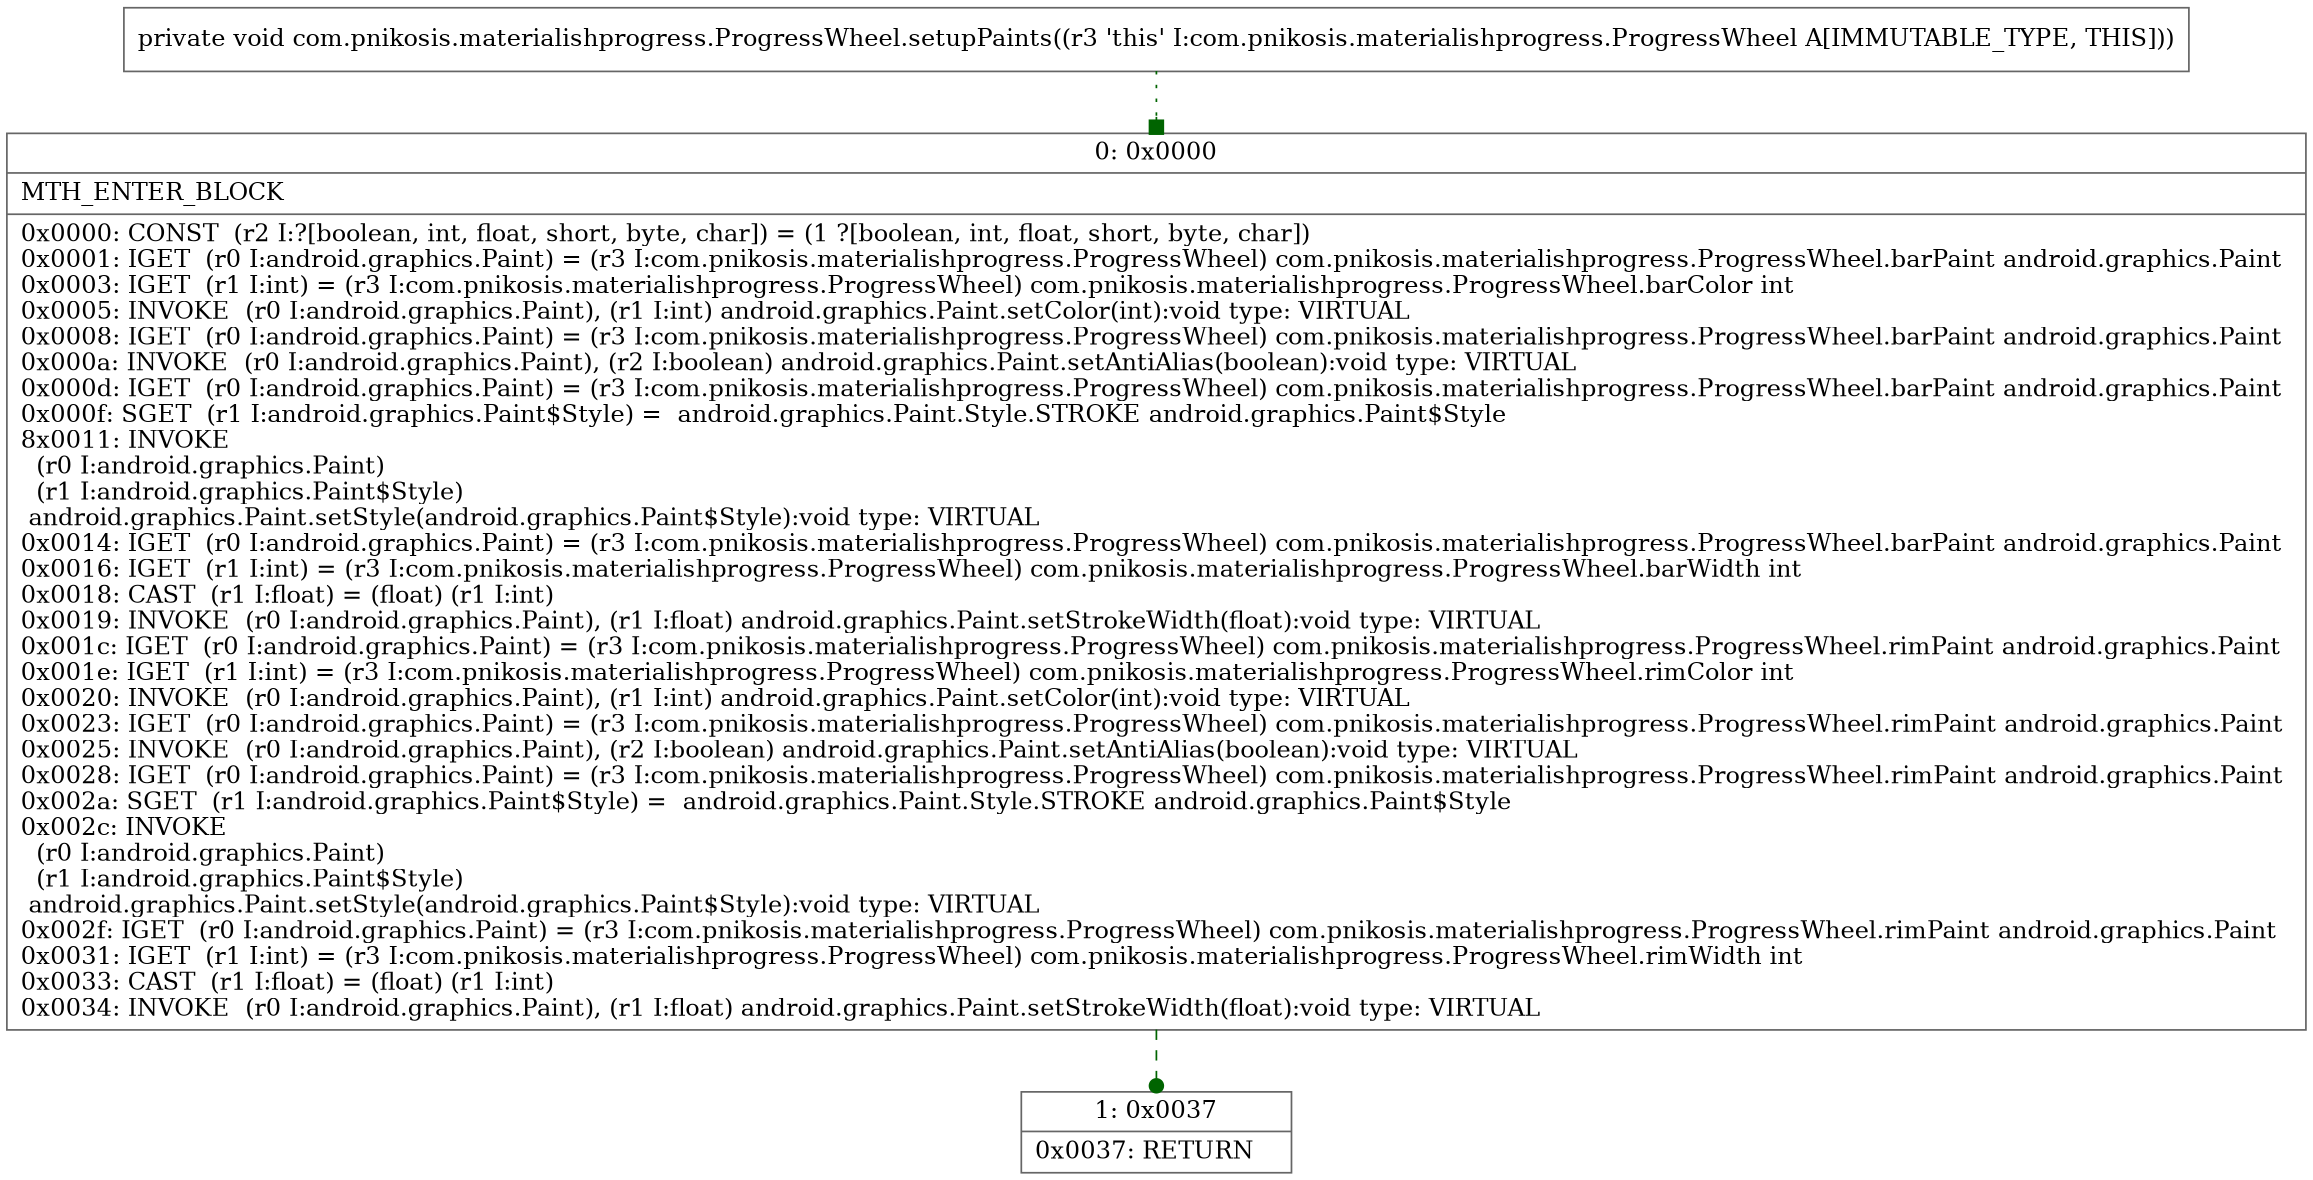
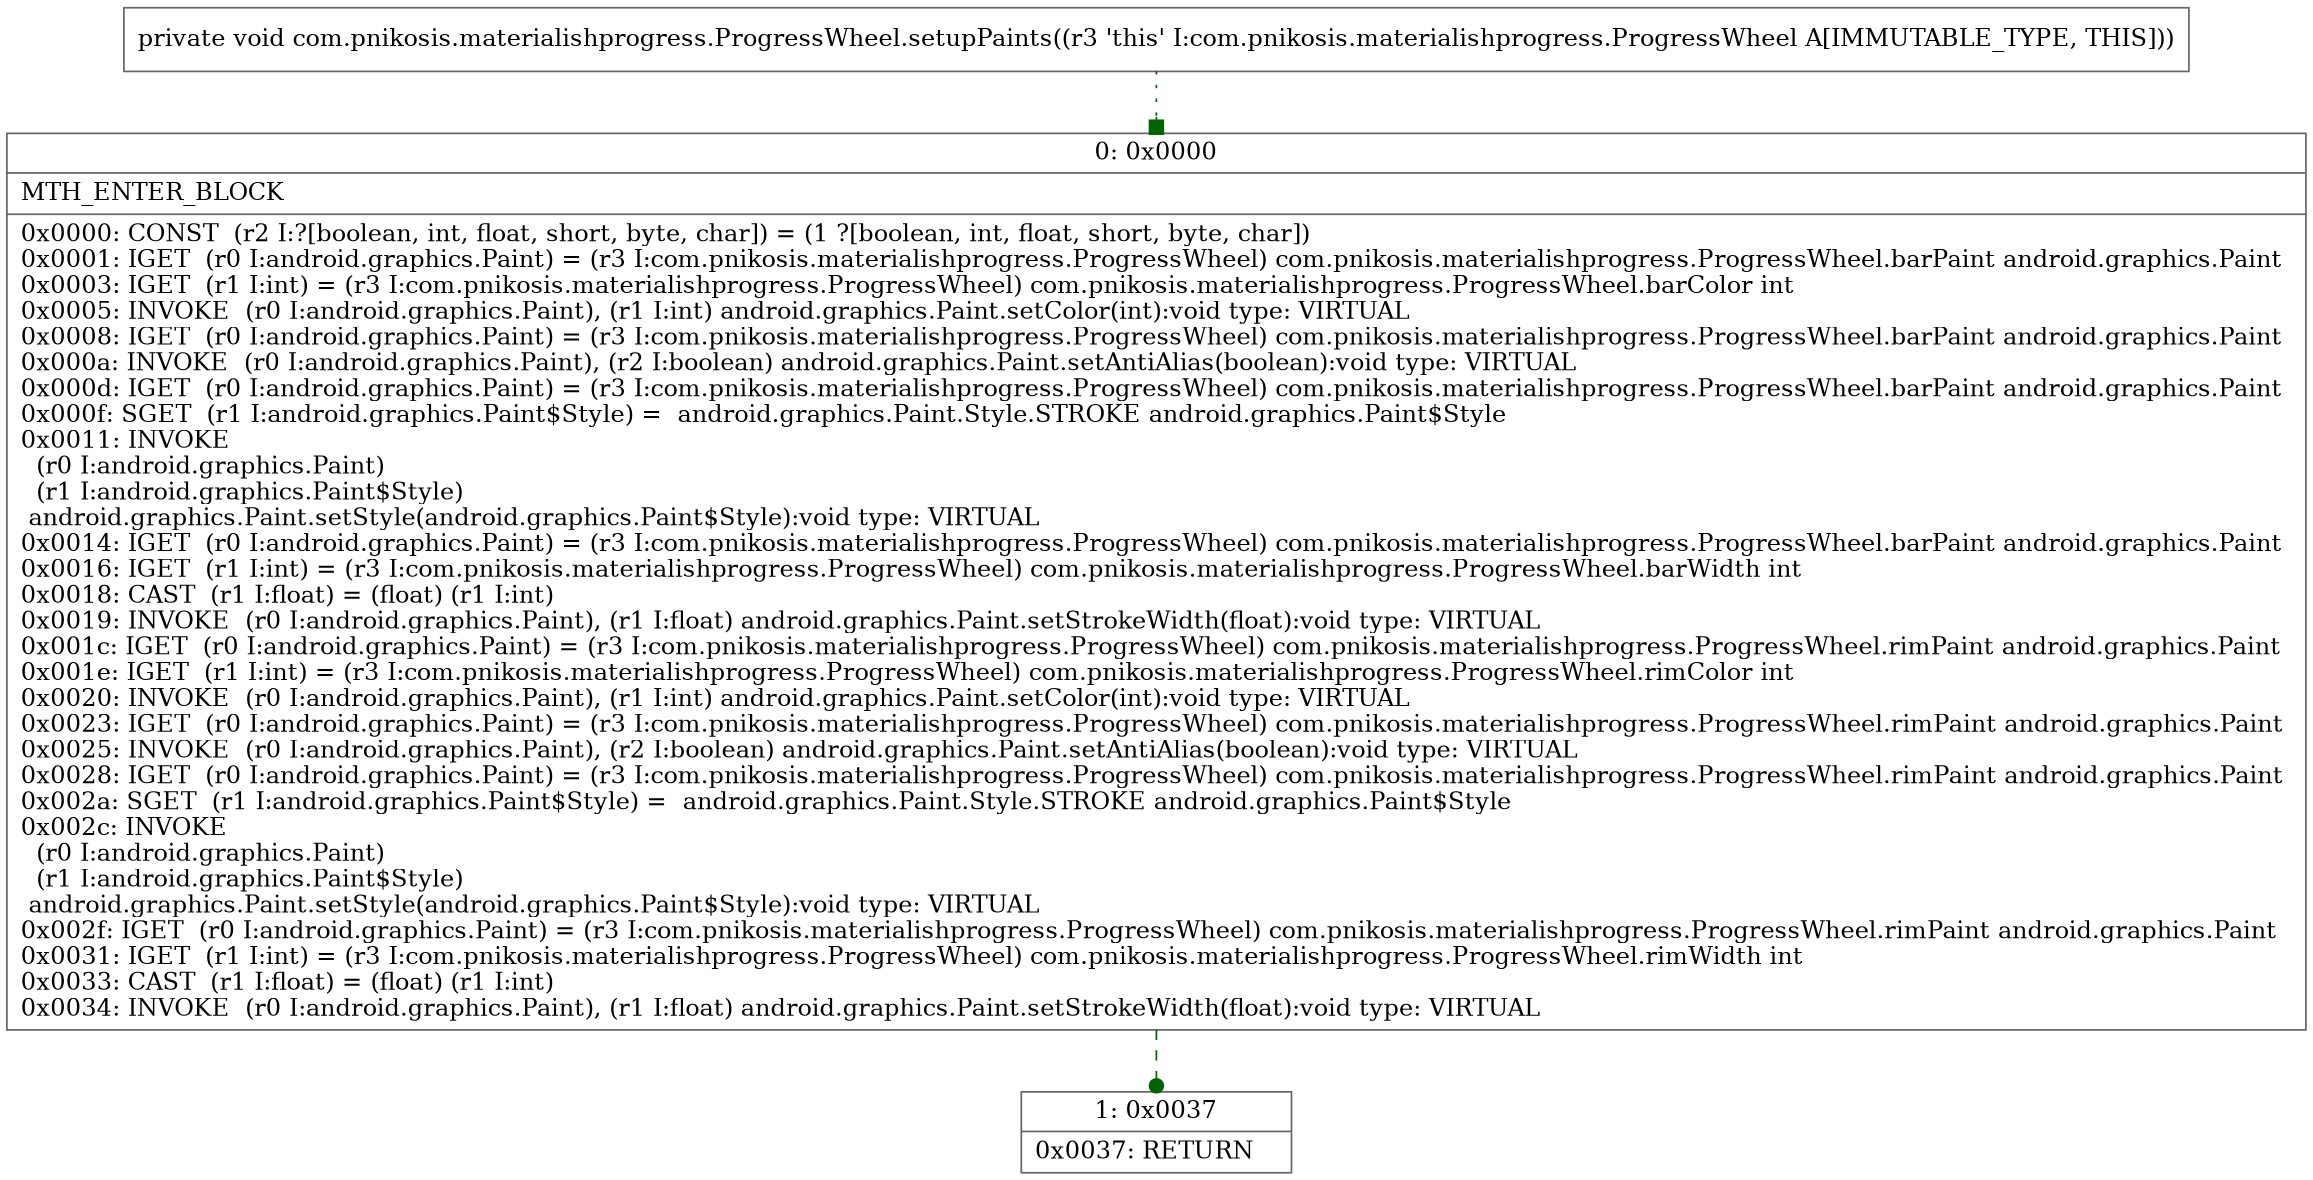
node "0: 0x0000": text "8x0011: INVOKE" -> "0x0011: INVOKE"
